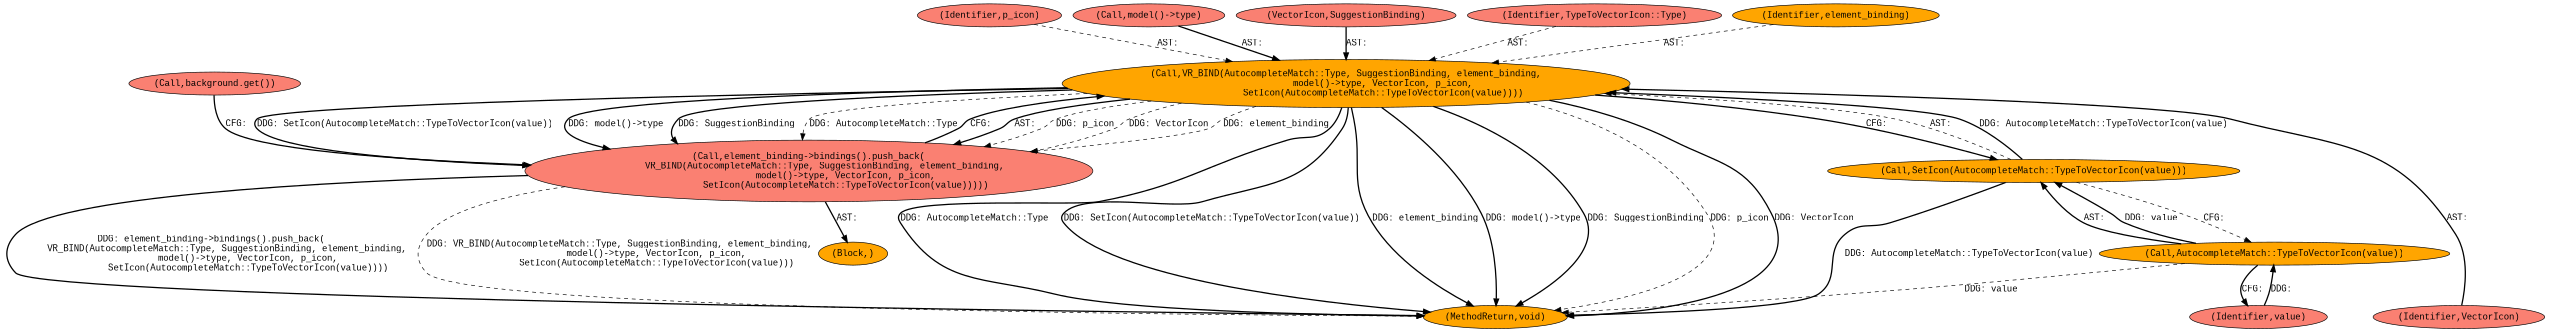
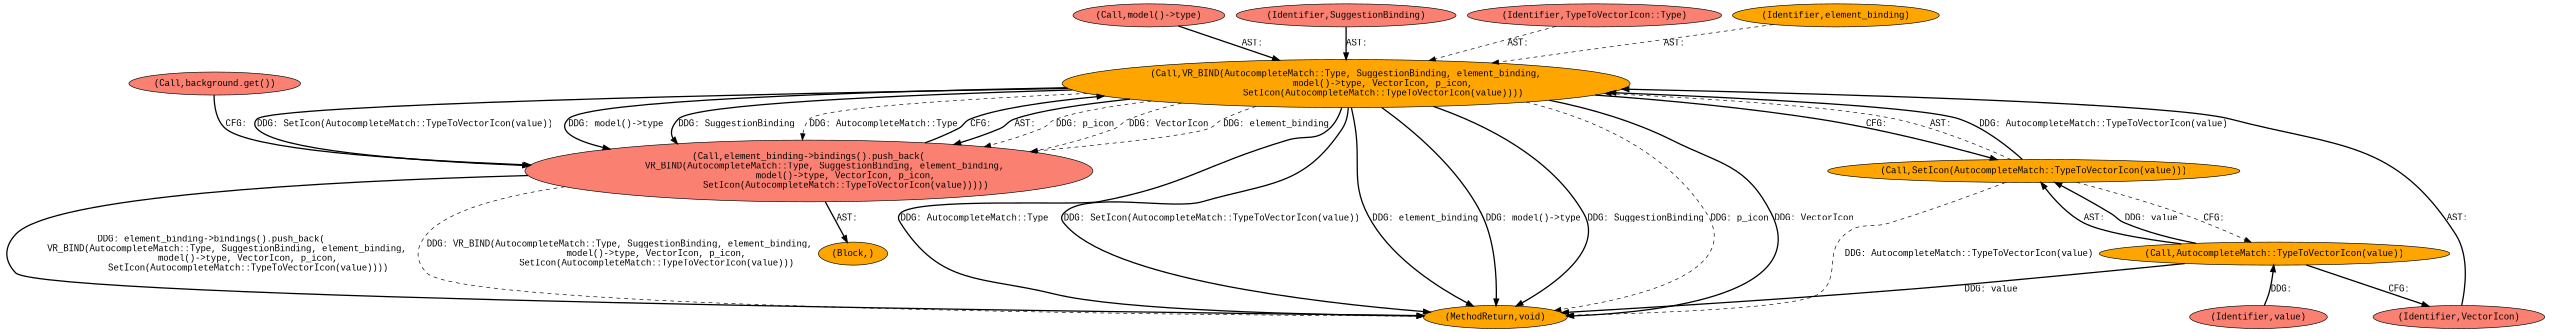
node "(Identifier,p_icon)": removed
node "(VectorIcon,SuggestionBinding)": label "(VectorIcon,SuggestionBinding)" -> "(Identifier,SuggestionBinding)"
edge "(Call,AutocompleteMatch::TypeToVectorIcon(value))" -> "(Identifier,value)": now "(Call,AutocompleteMatch::TypeToVectorIcon(value))" -> "(Identifier,VectorIcon)"
edge "(Call,SetIcon(AutocompleteMatch::TypeToVectorIcon(value)))" -> "(MethodReturn,void)": style bold -> dashed
edge "(Call,AutocompleteMatch::TypeToVectorIcon(value))" -> "(MethodReturn,void)": style dashed -> bold
